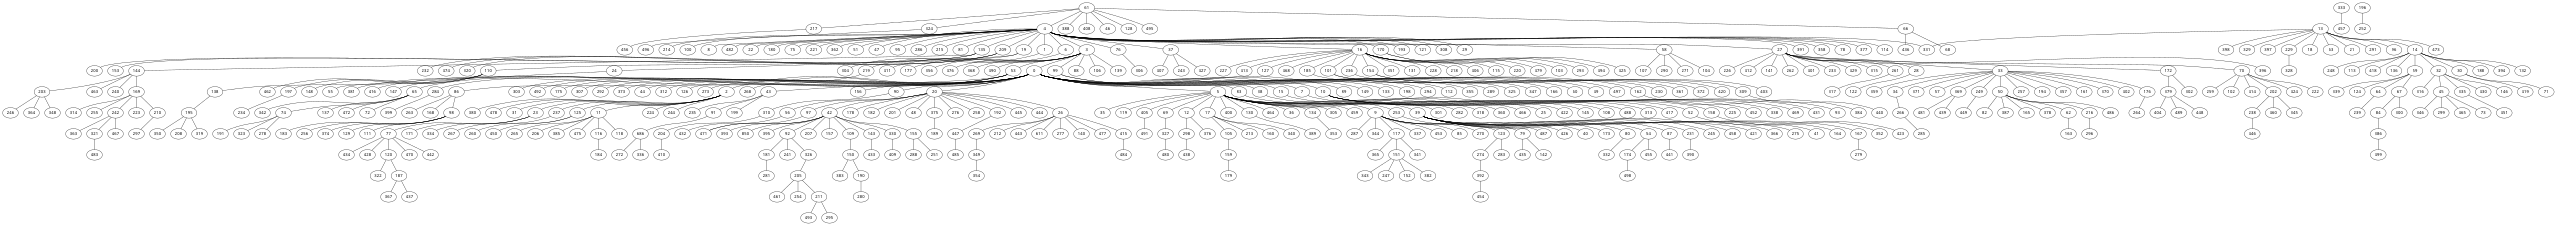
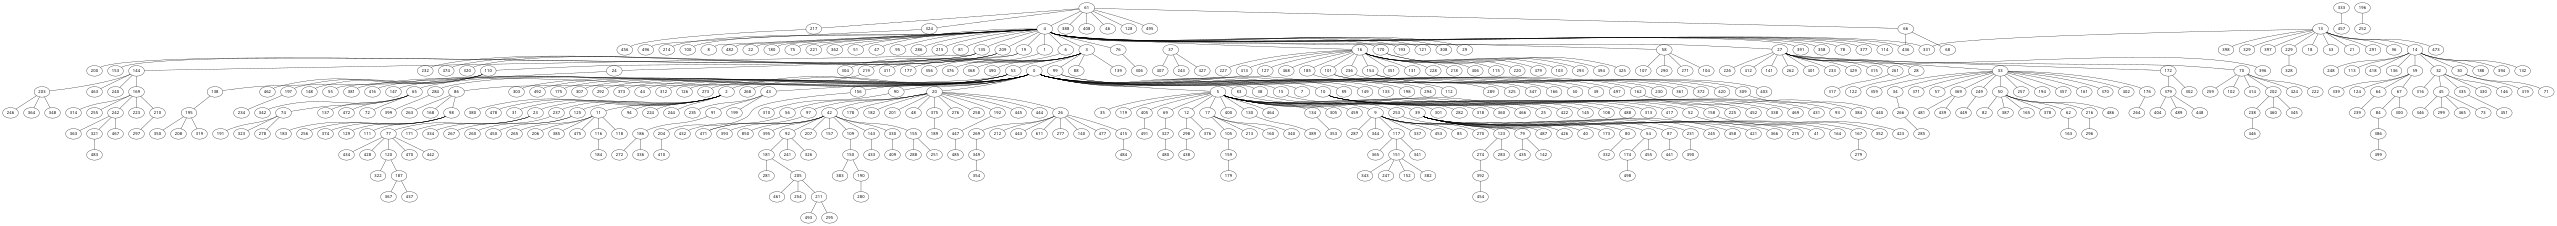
edge "4" -- "37": now "4" -- "436"
node "106": removed
node "355": removed
edge "7" -- "52": now "10" -- "52"
node "94": added
node "36": removed
edge "310" -- "204": now "156" -- "204"
node "686": label "686" -> "186"
edge "326" -- "205": now "181" -- "205"
